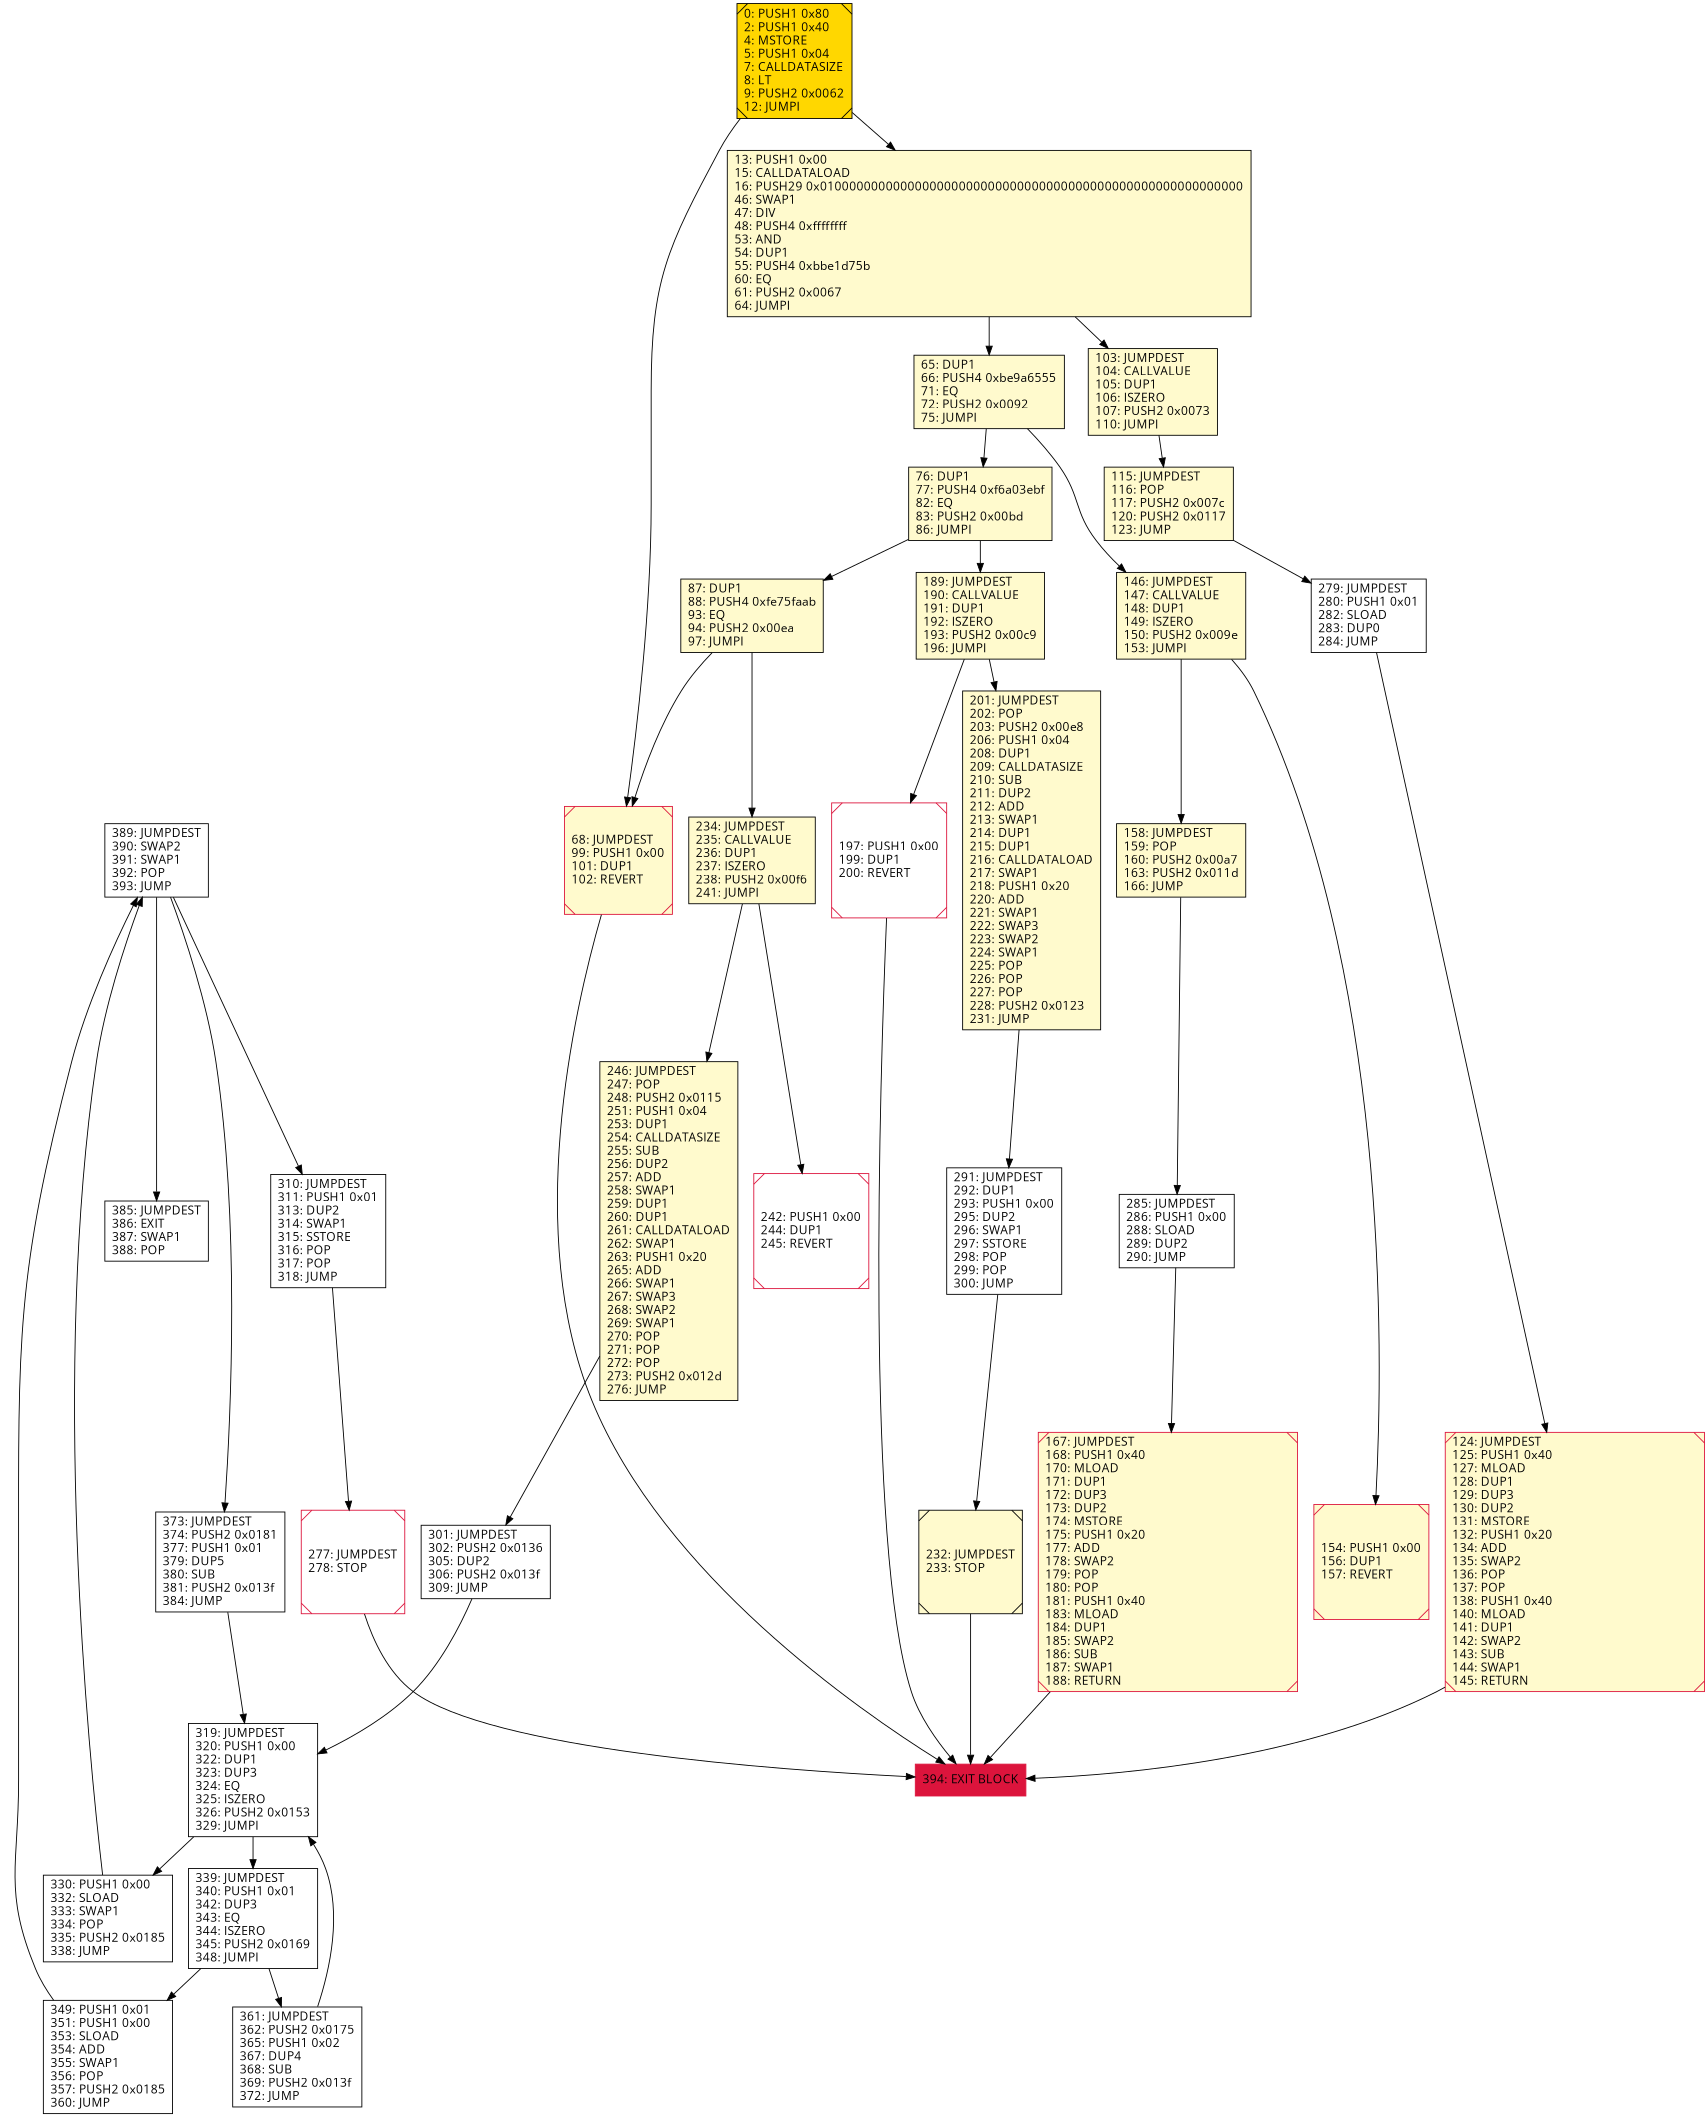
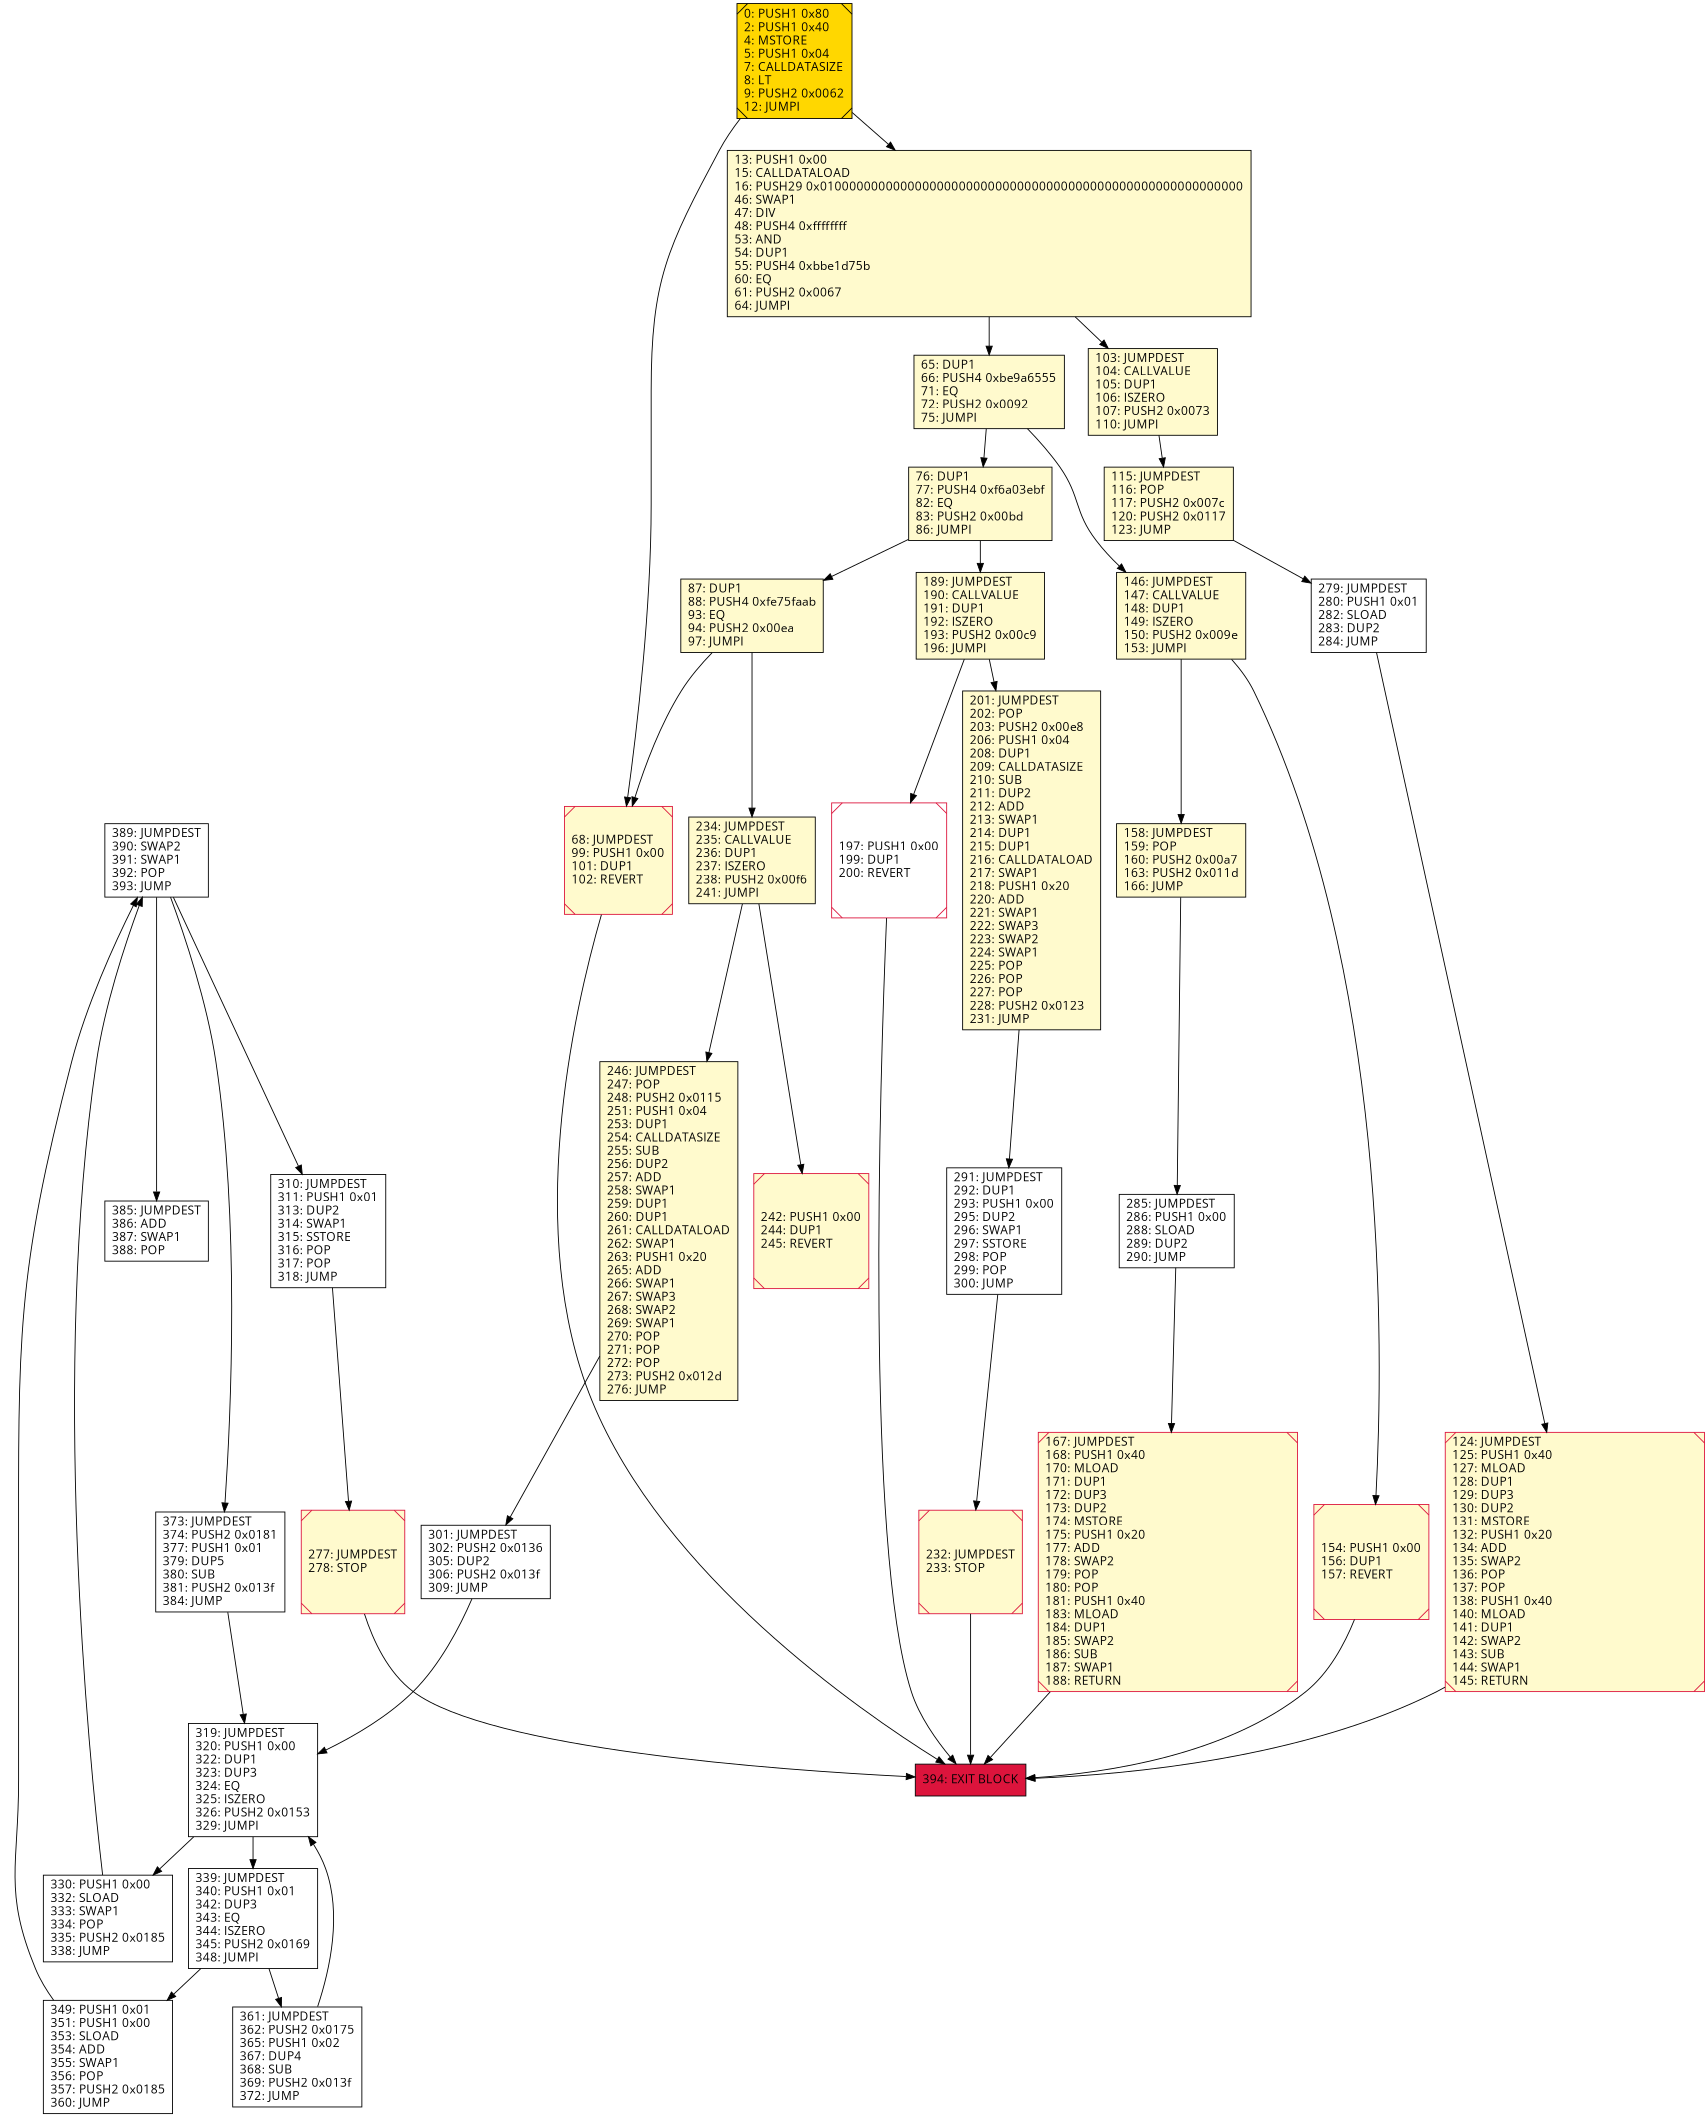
node "279: JUMPDEST 280: PUSH1 0x01 282: SLOAD 283: DUP0 284: JUMP": label "279: JUMPDEST 280: PUSH1 0x01 282: SLOAD 283: DUP0 284: JUMP" -> "279: JUMPDEST 280: PUSH1 0x01 282: SLOAD 283: DUP2 284: JUMP"
node "385: JUMPDEST 386: EXIT 387: SWAP1 388: POP": label "385: JUMPDEST 386: EXIT 387: SWAP1 388: POP" -> "385: JUMPDEST 386: ADD 387: SWAP1 388: POP"
node "242: PUSH1 0x00 244: DUP1 245: REVERT": fillcolor white -> lemonchiffon
node "277: JUMPDEST 278: STOP": fillcolor white -> lemonchiffon
node "232: JUMPDEST 233: STOP": color black -> crimson
edge "154: PUSH1 0x00 156: DUP1 157: REVERT" -> "394: EXIT BLOCK": added
node "394: EXIT BLOCK": color crimson -> black
